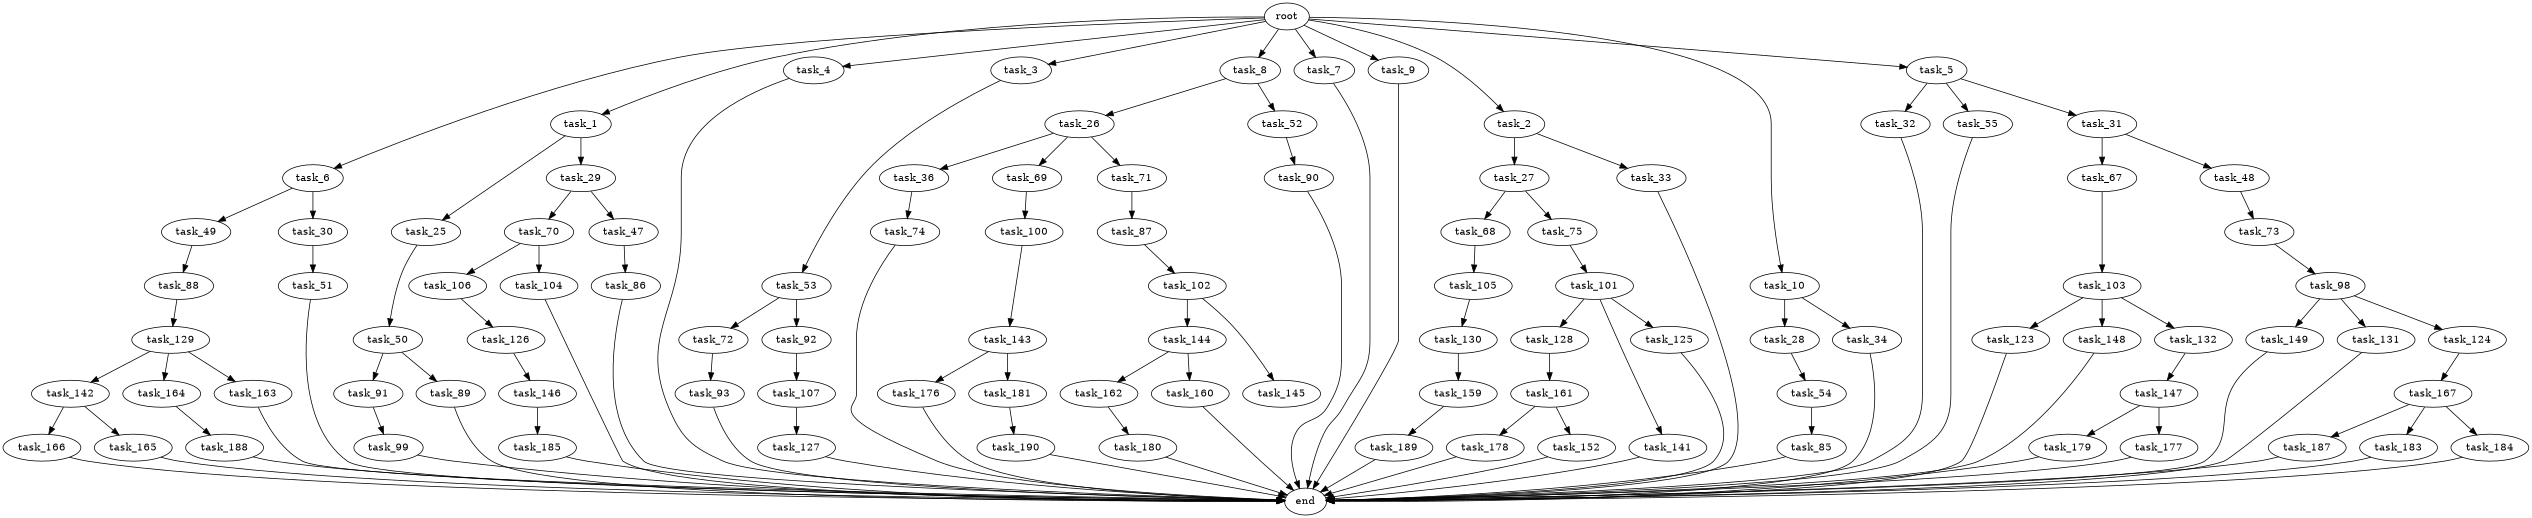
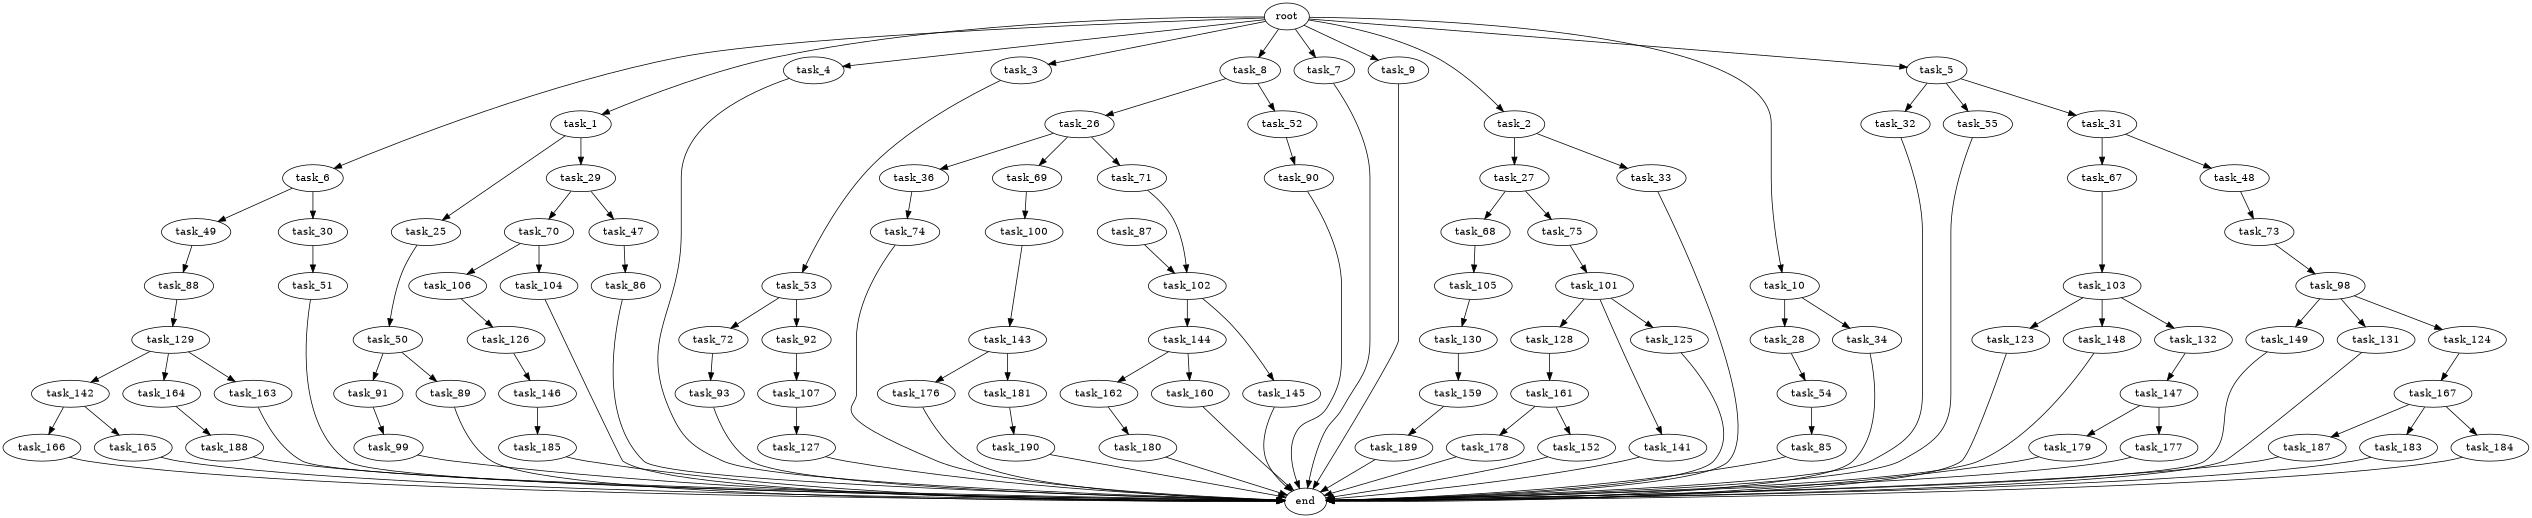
edge "task_71" -> "task_87": now "task_71" -> "task_102"
edge "task_145" -> "end": added
